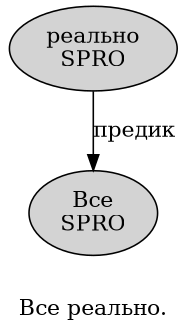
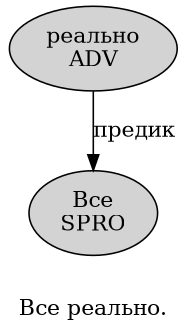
node "реально SPRO": label "реально SPRO" -> "реально ADV"
